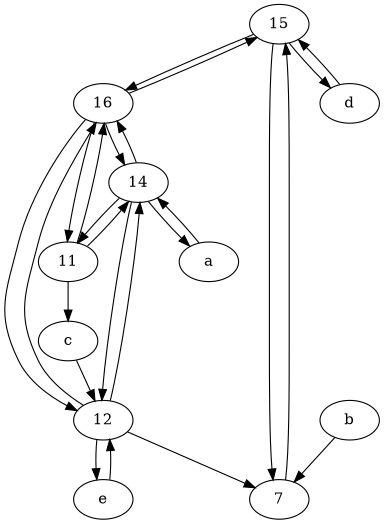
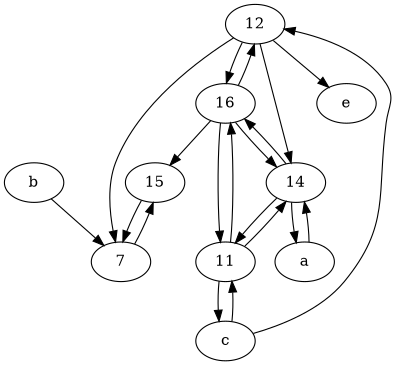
edge "15" -> "16": removed
node "d": removed
edge "14" -> "12": removed
edge "c" -> "11": added
edge "e" -> "12": removed
